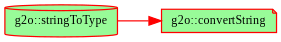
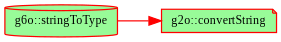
node "g2o::stringToType": label "g2o::stringToType" -> "g6o::stringToType"
